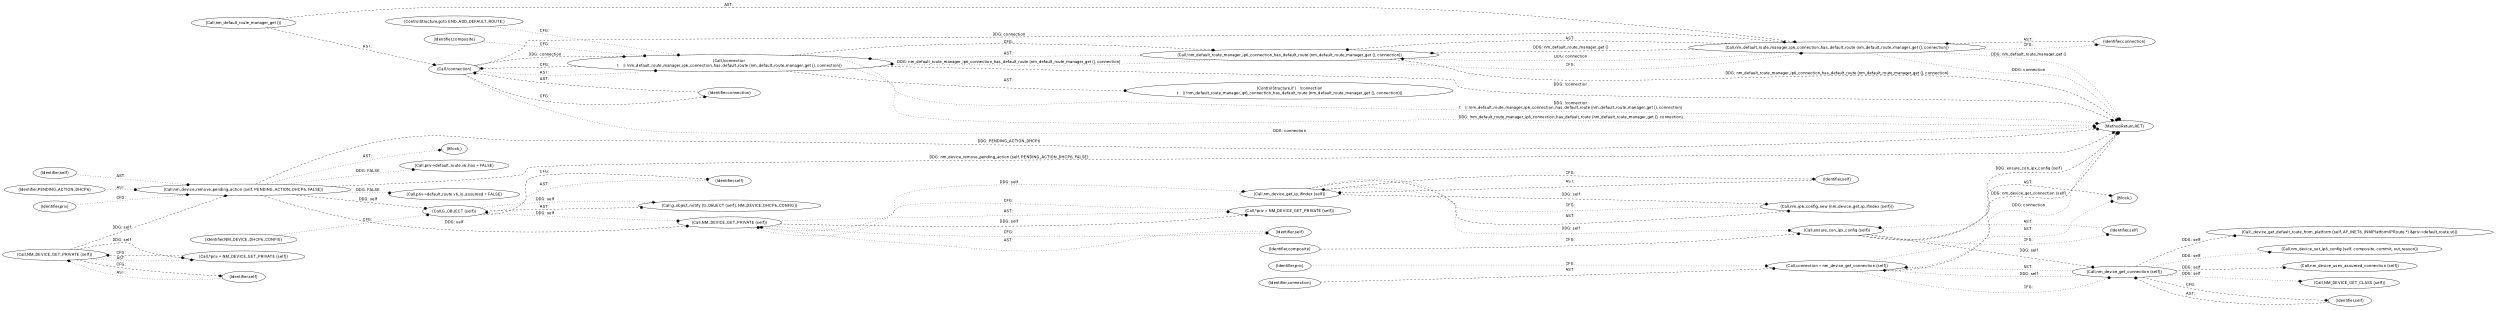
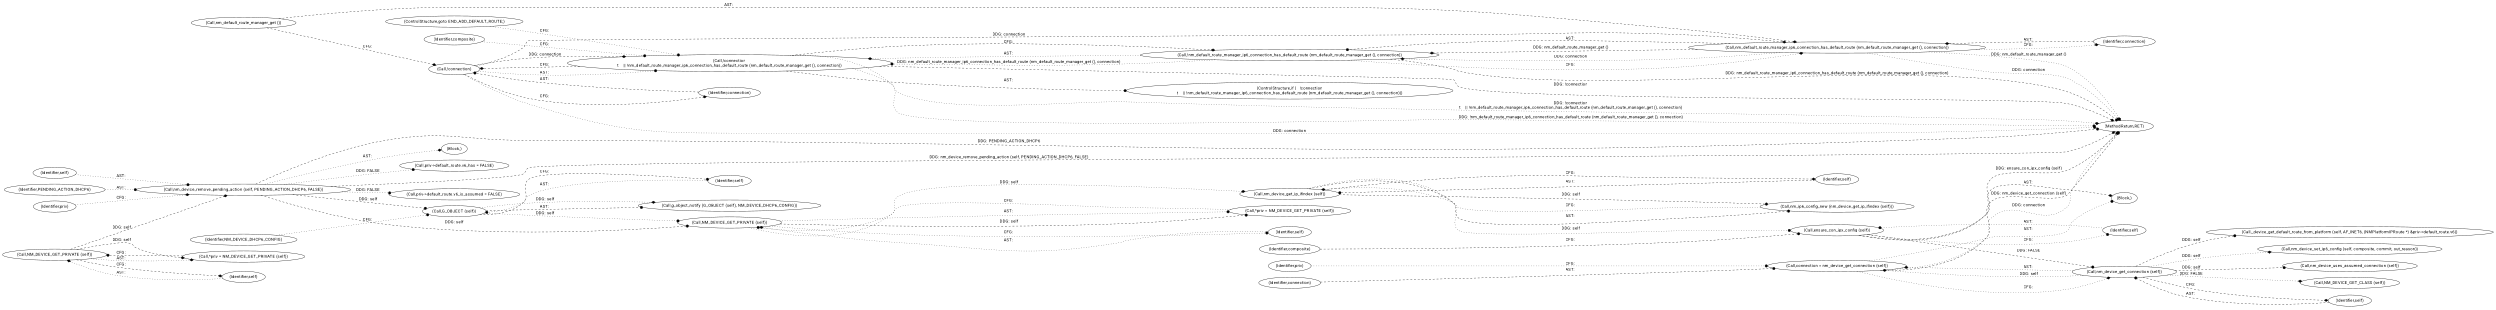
edge "(Call,nm_default_route_manager_get ())" -> "(Call,!connection)": label "AST: " -> "CFG: "
edge "(Call,ensure_con_ipx_config (self))" -> "(Call,nm_device_get_connection (self))": label "DDG: self" -> "DDG: FALSE"
edge "(Call,nm_device_get_connection (self))" -> "(Call,NM_DEVICE_GET_CLASS (self))": label "DDG: self" -> "DDG: FALSE"
edge "(Call,connection = nm_device_get_connection (self))" -> "(Call,nm_device_get_connection (self))": arrowhead dot -> diamond
